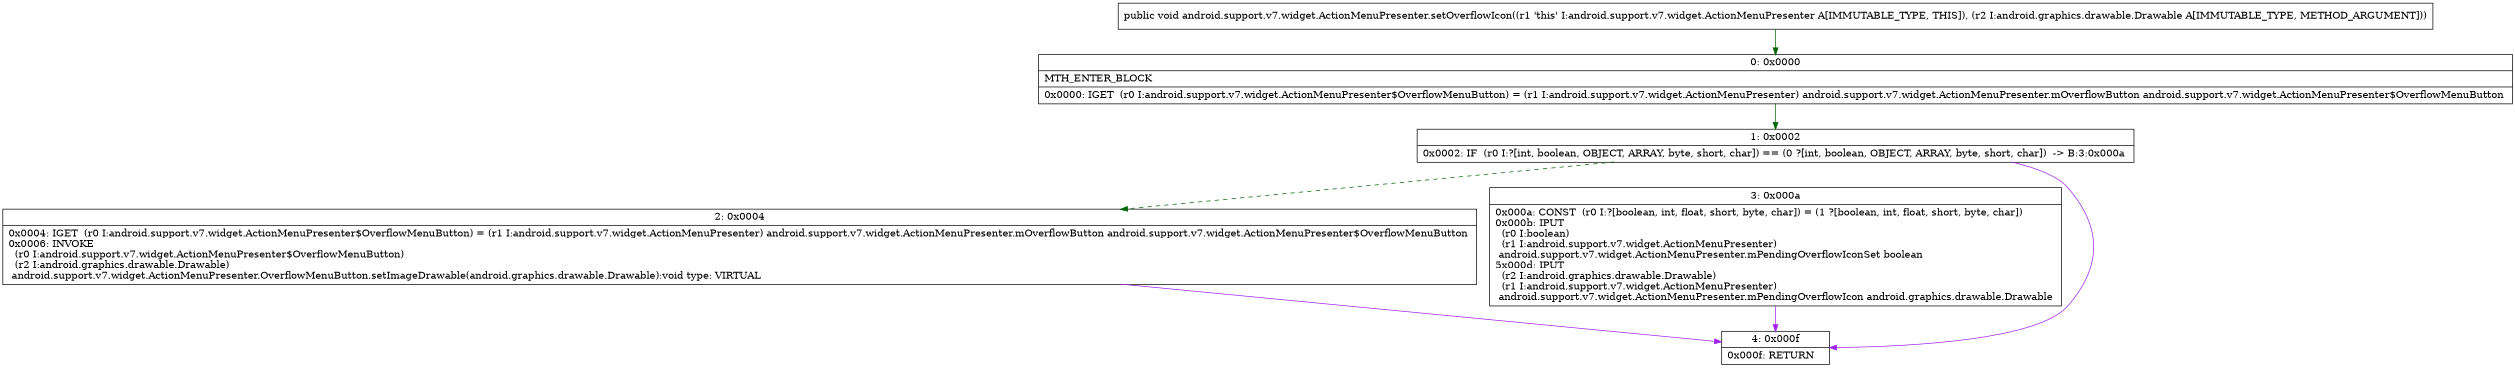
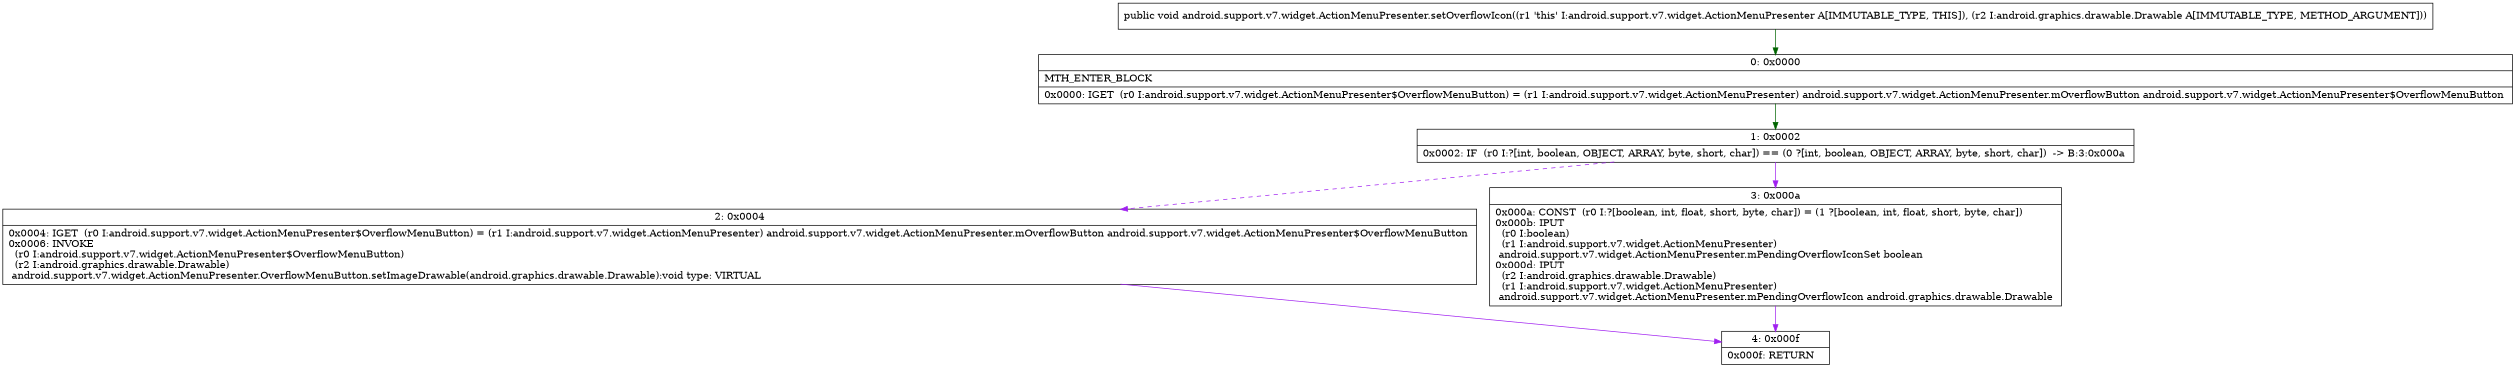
edge "1: 0x0002" -> "2: 0x0004": color darkgreen -> purple
node "3: 0x000a": text "5x000d: IPUT" -> "0x000d: IPUT"
edge "1: 0x0002" -> "4: 0x000f": now "1: 0x0002" -> "3: 0x000a"
